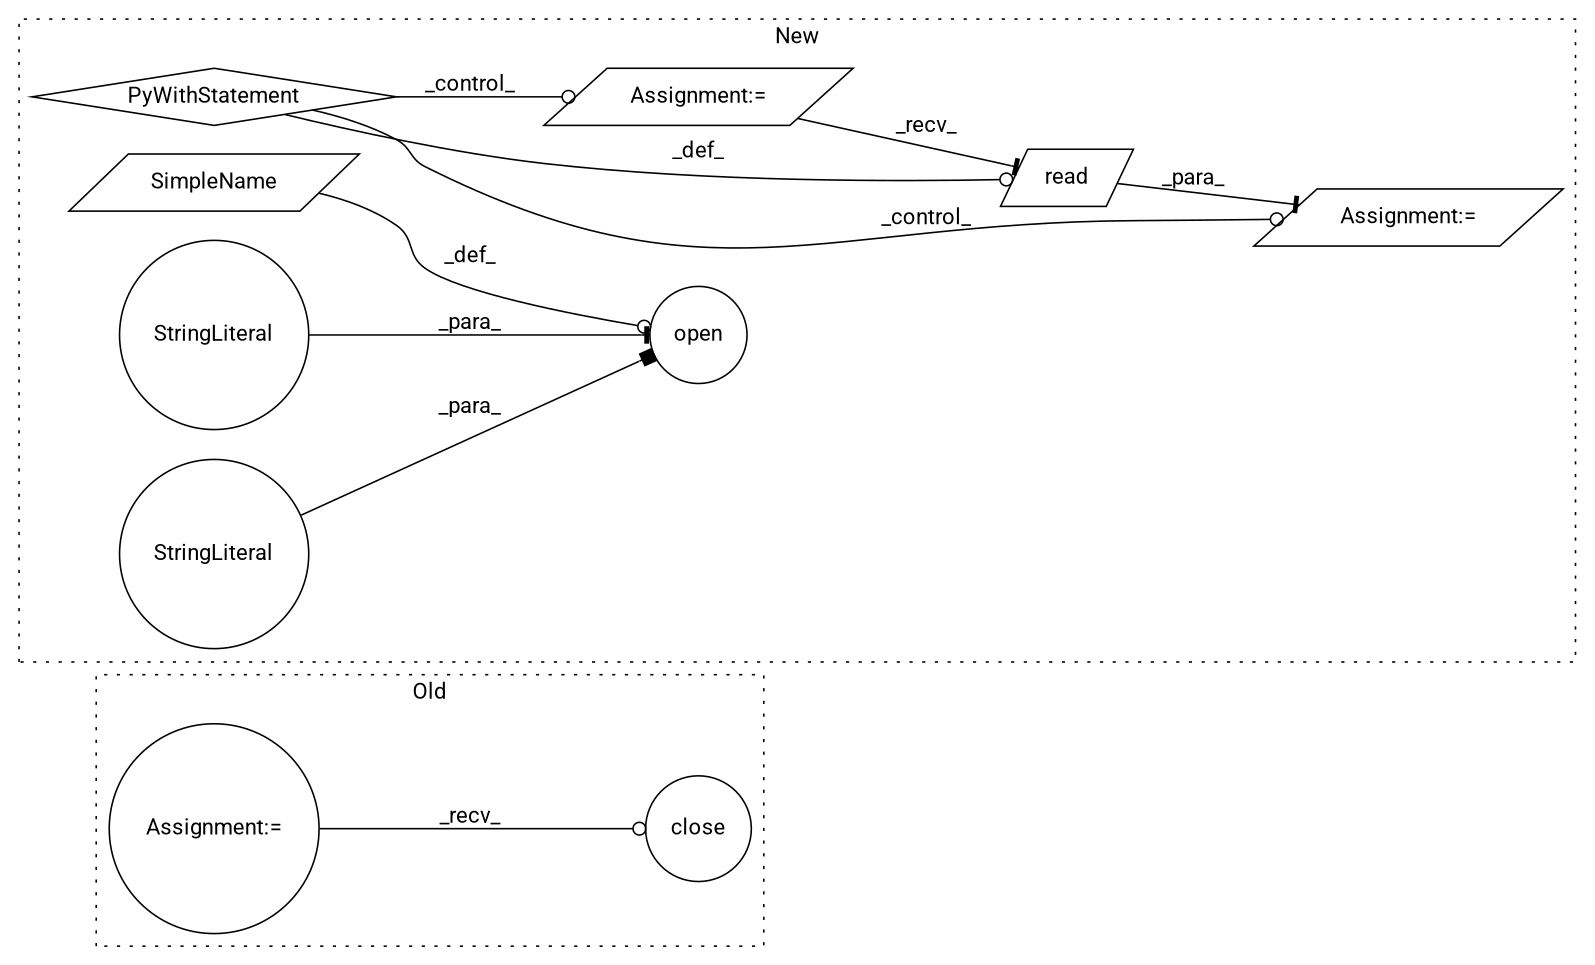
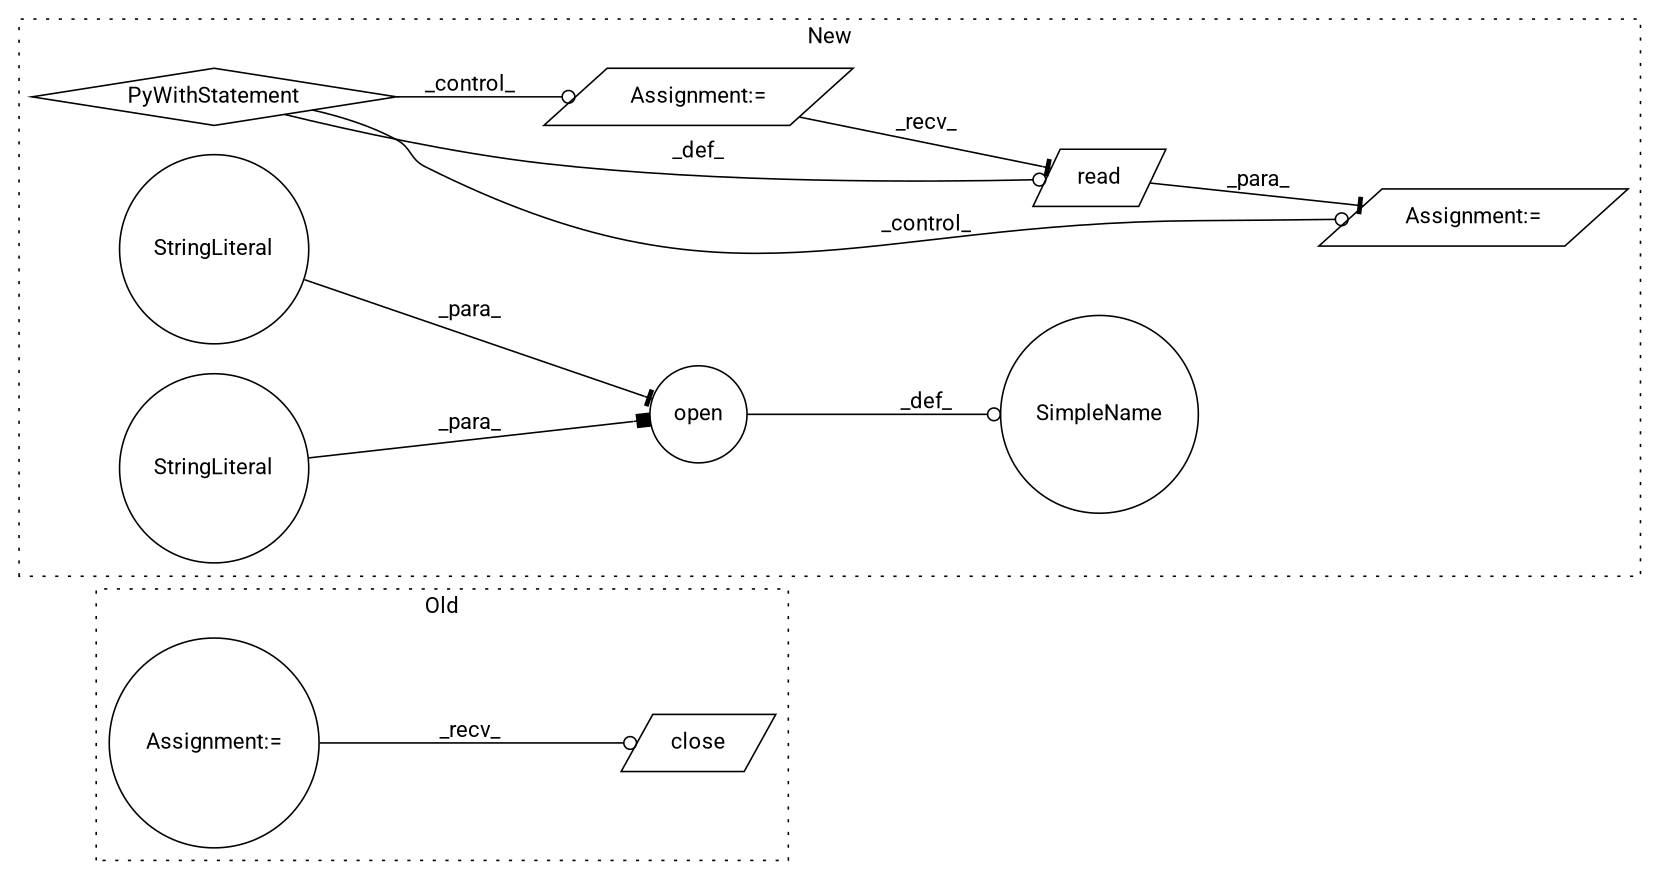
node "SimpleName": shape parallelogram -> circle
edge "SimpleName" -> "open": reversed
node "close": shape circle -> parallelogram
